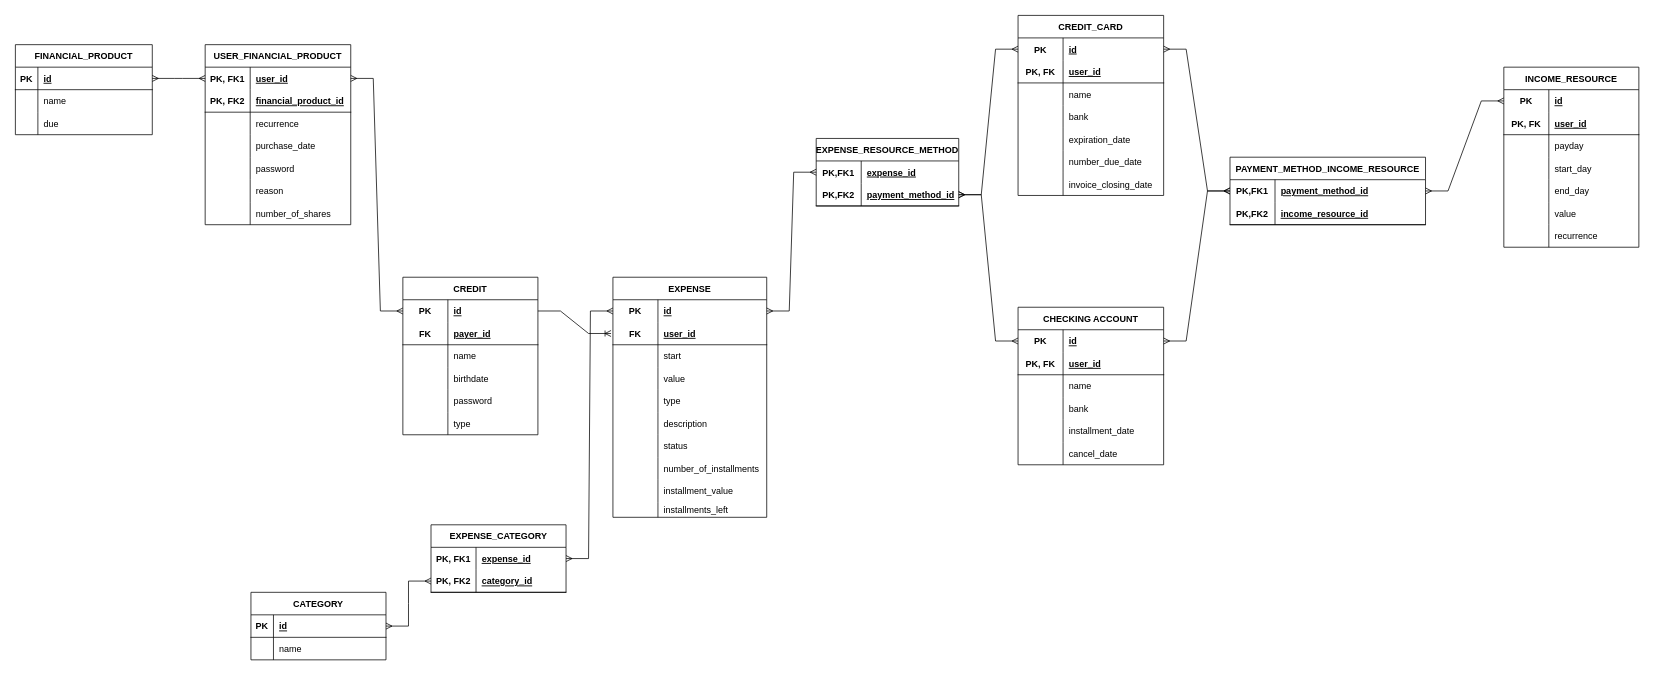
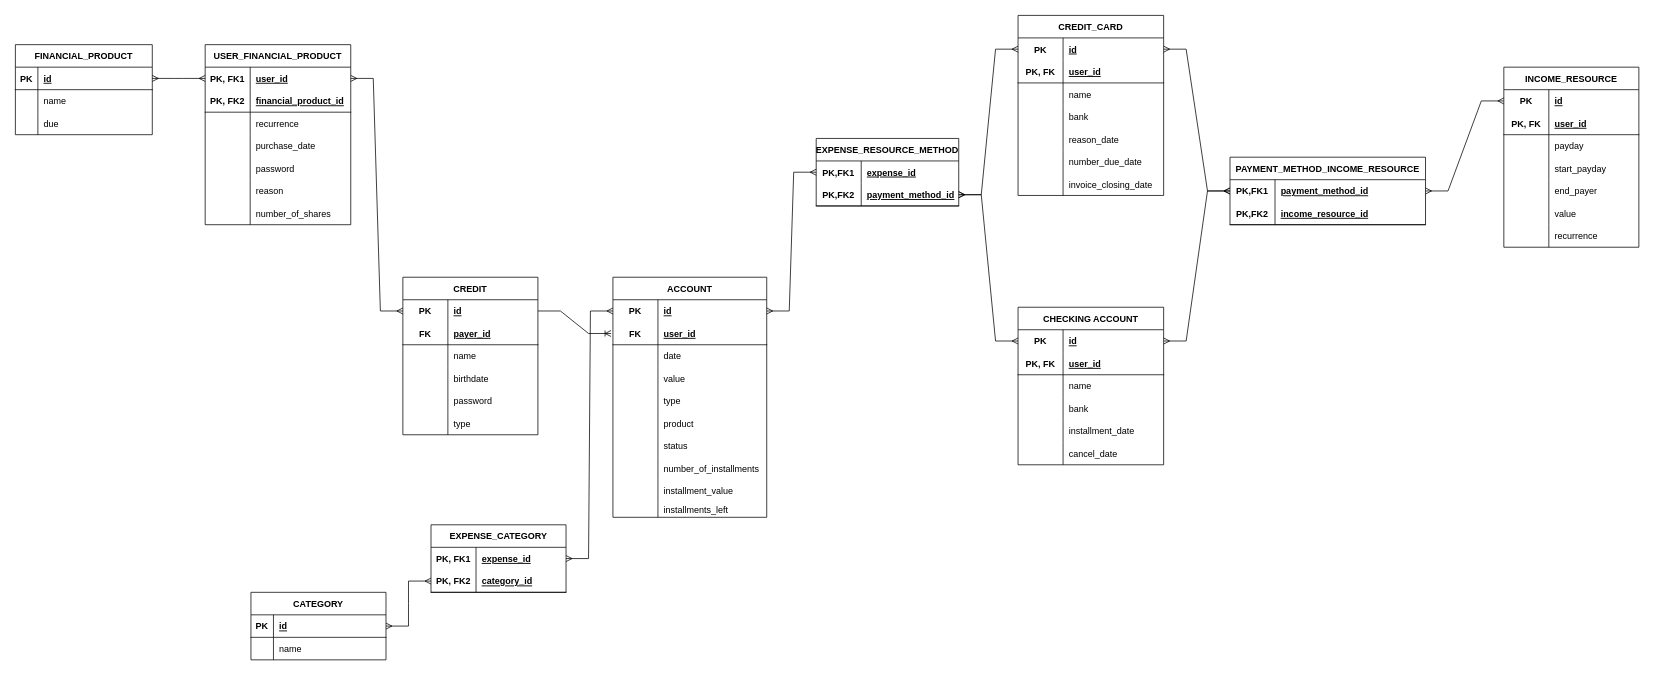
node "expiration_date": label "expiration_date" -> "reason_date"
node "start_day": label "start_day" -> "start_payday"
node "end_day": label "end_day" -> "end_payer"
node "EXPENSE": label "EXPENSE" -> "ACCOUNT"
node "start": label "start" -> "date"
node "description": label "description" -> "product"
